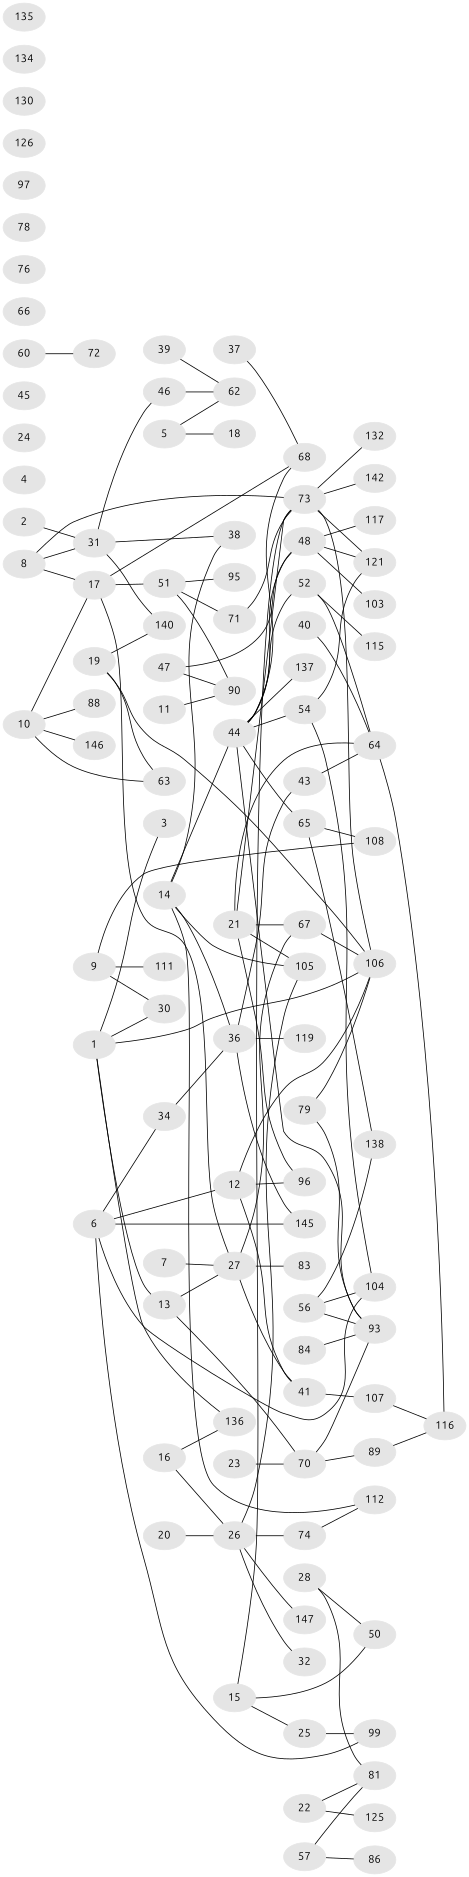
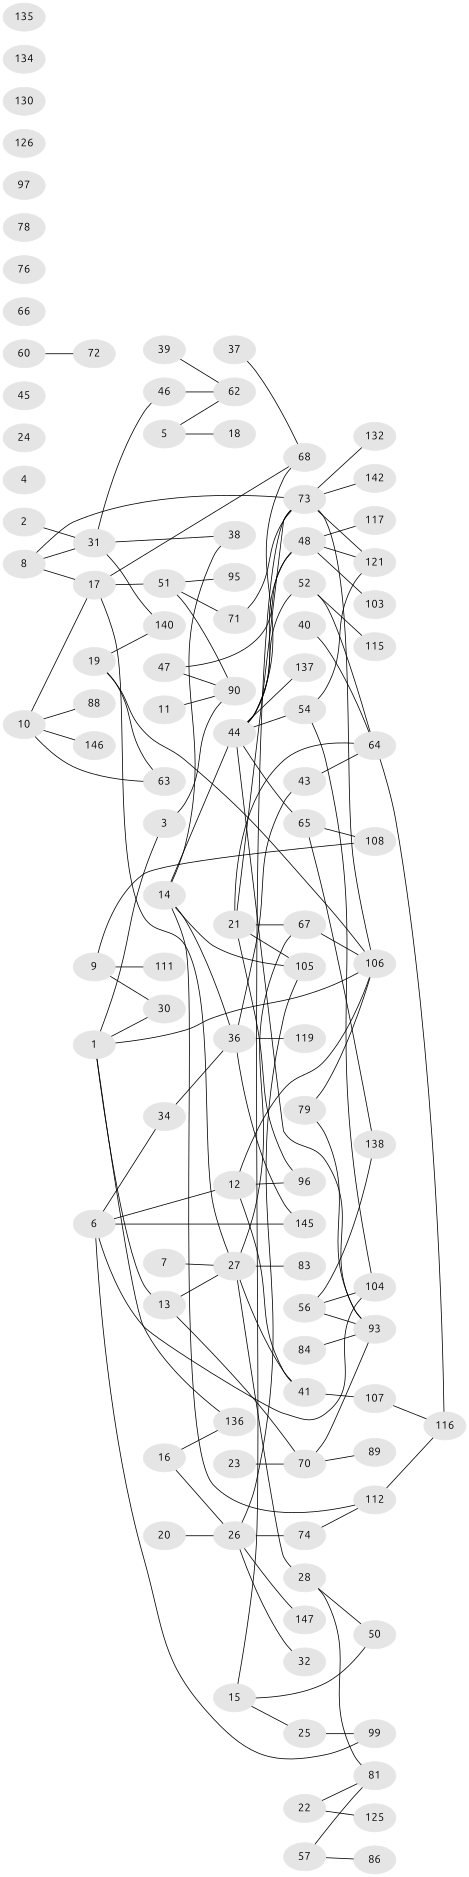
edge "90" -- "3": added
edge "27" -- "28": added
edge "116" -- "89": now "116" -- "112"
